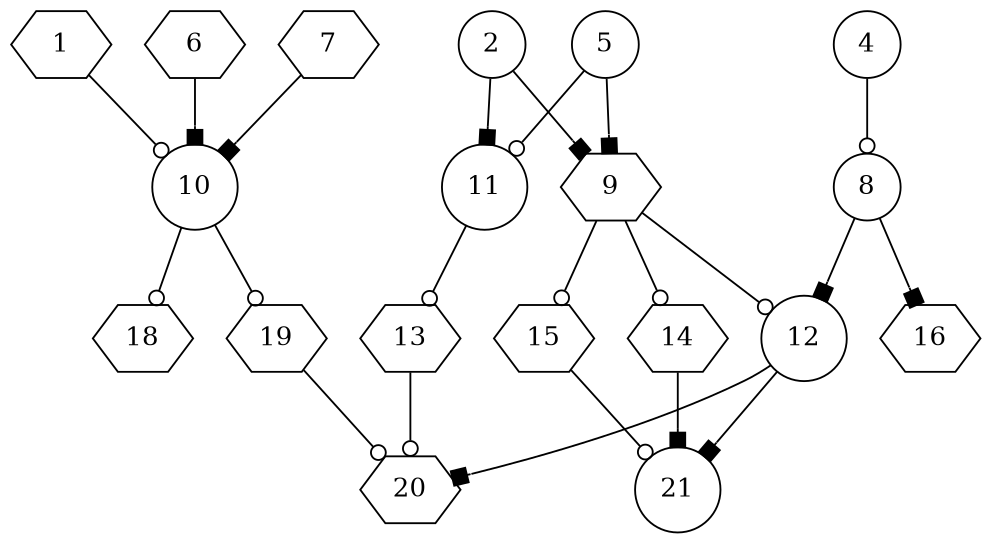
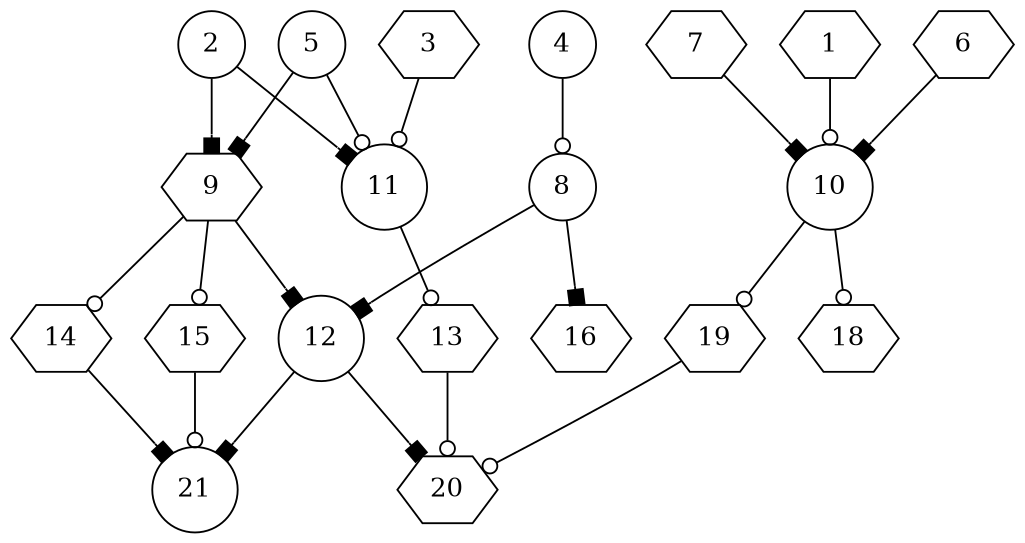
node "3": added
edge "9" -> "12": arrowhead odot -> box
